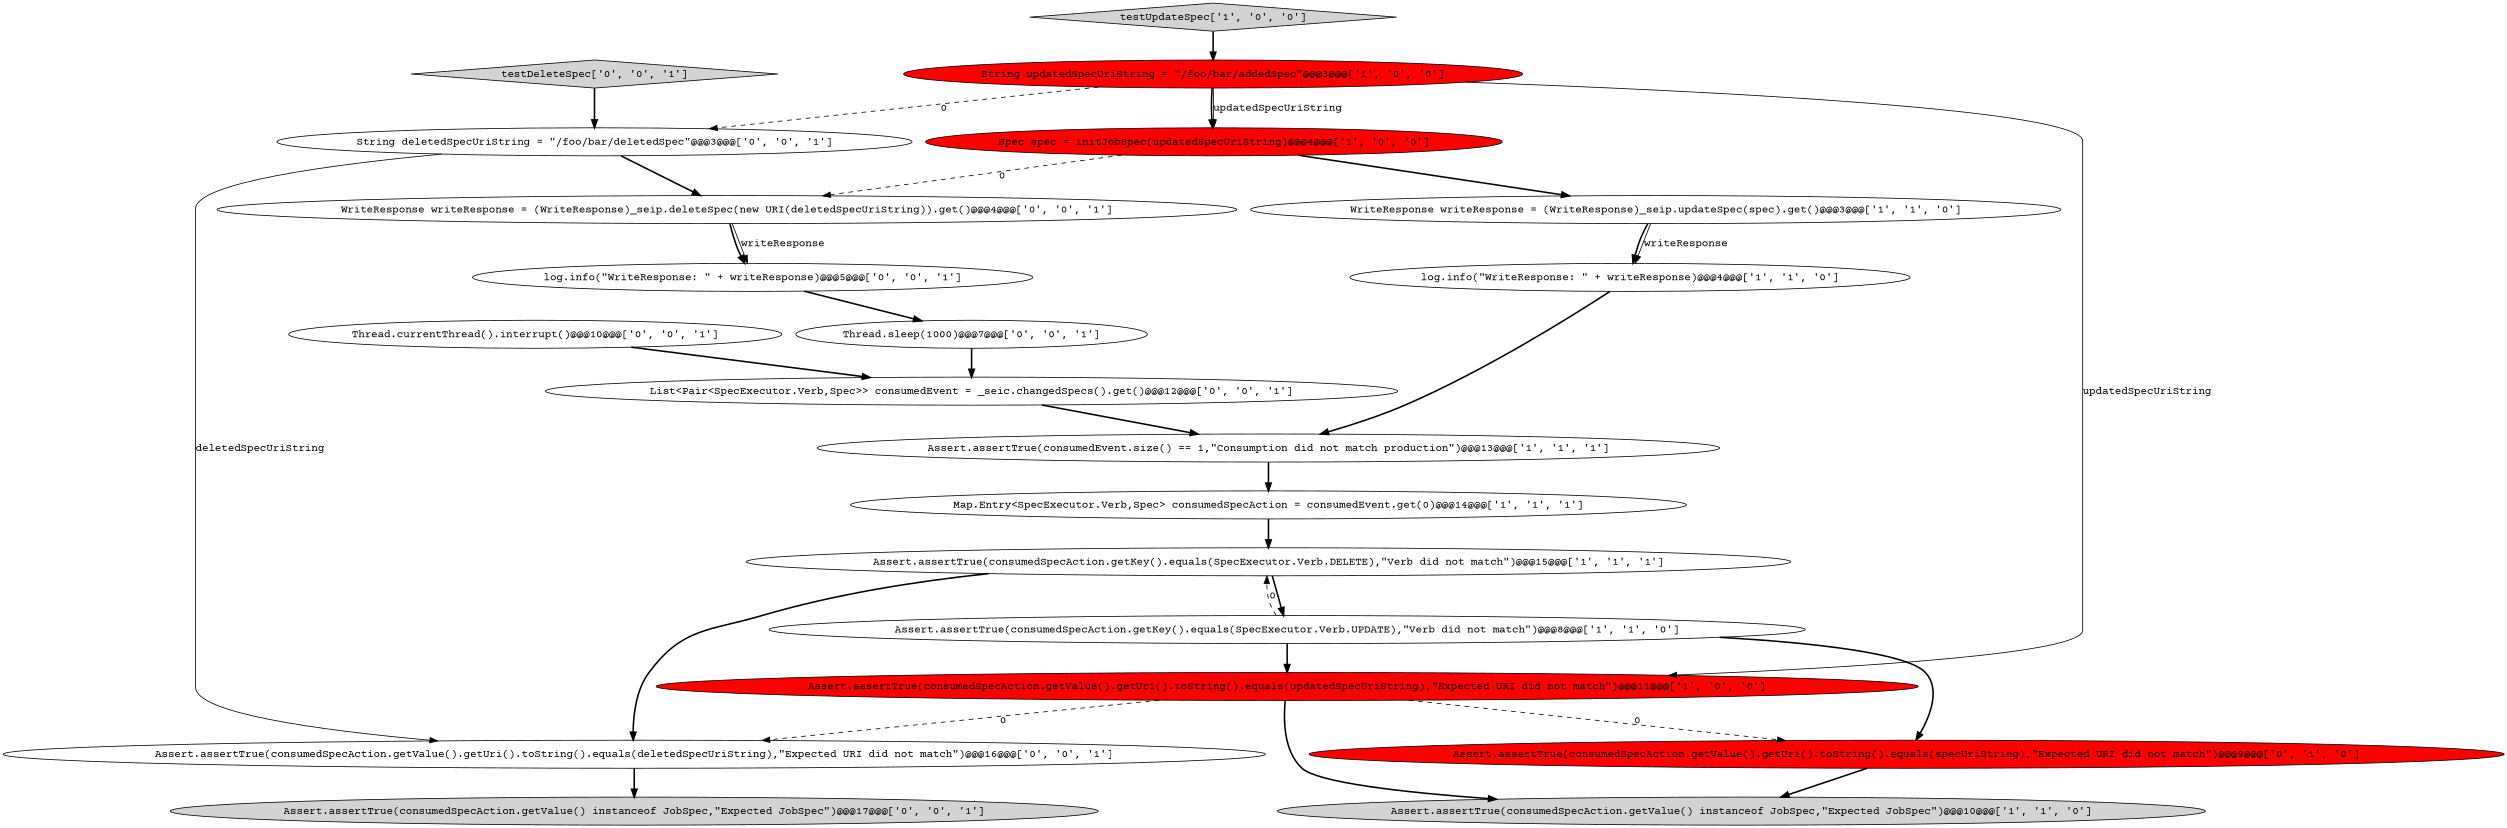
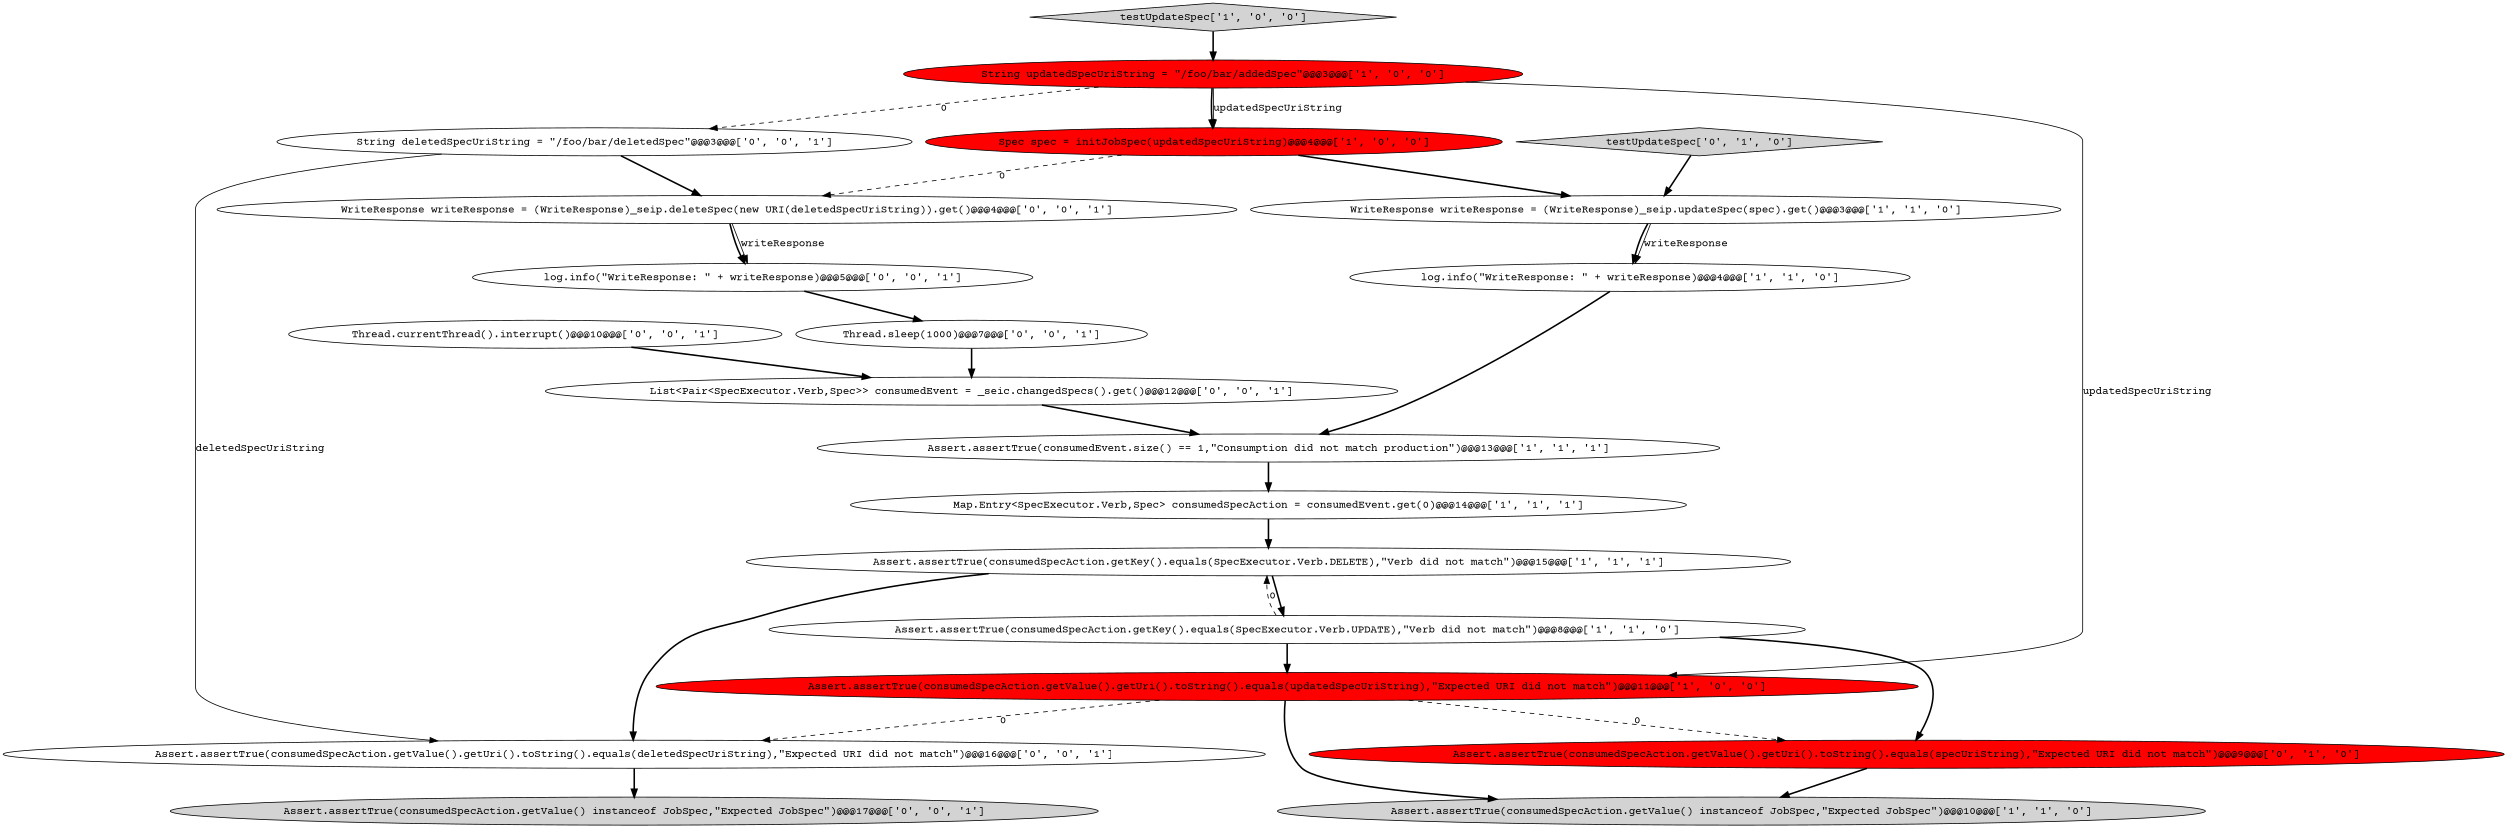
node "testDeleteSpec['0', '0', '1']": removed
node "testUpdateSpec['0', '1', '0']": added
